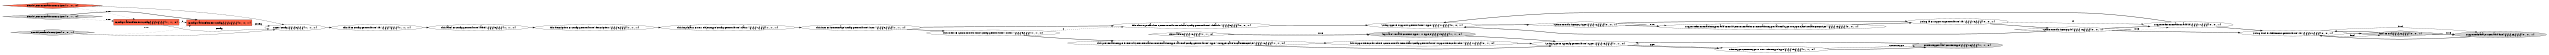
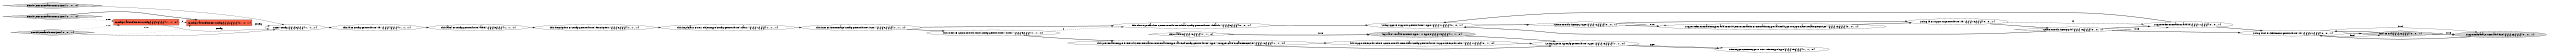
node "ResultSetPresentationDescriptor['1', '0', '0']": fillcolor tomato -> lightgray
edge "ResultSetPresentationDescriptor['1', '0', '0']" -> "IConfigurationElement config@@@2@@@['1', '1', '0']": now "ResultSetPanelDescriptor['0', '0', '1']" -> "IConfigurationElement config@@@2@@@['1', '1', '0']"
node "contentTypes.add(contentType)@@@16@@@['1', '1', '0']": removed
